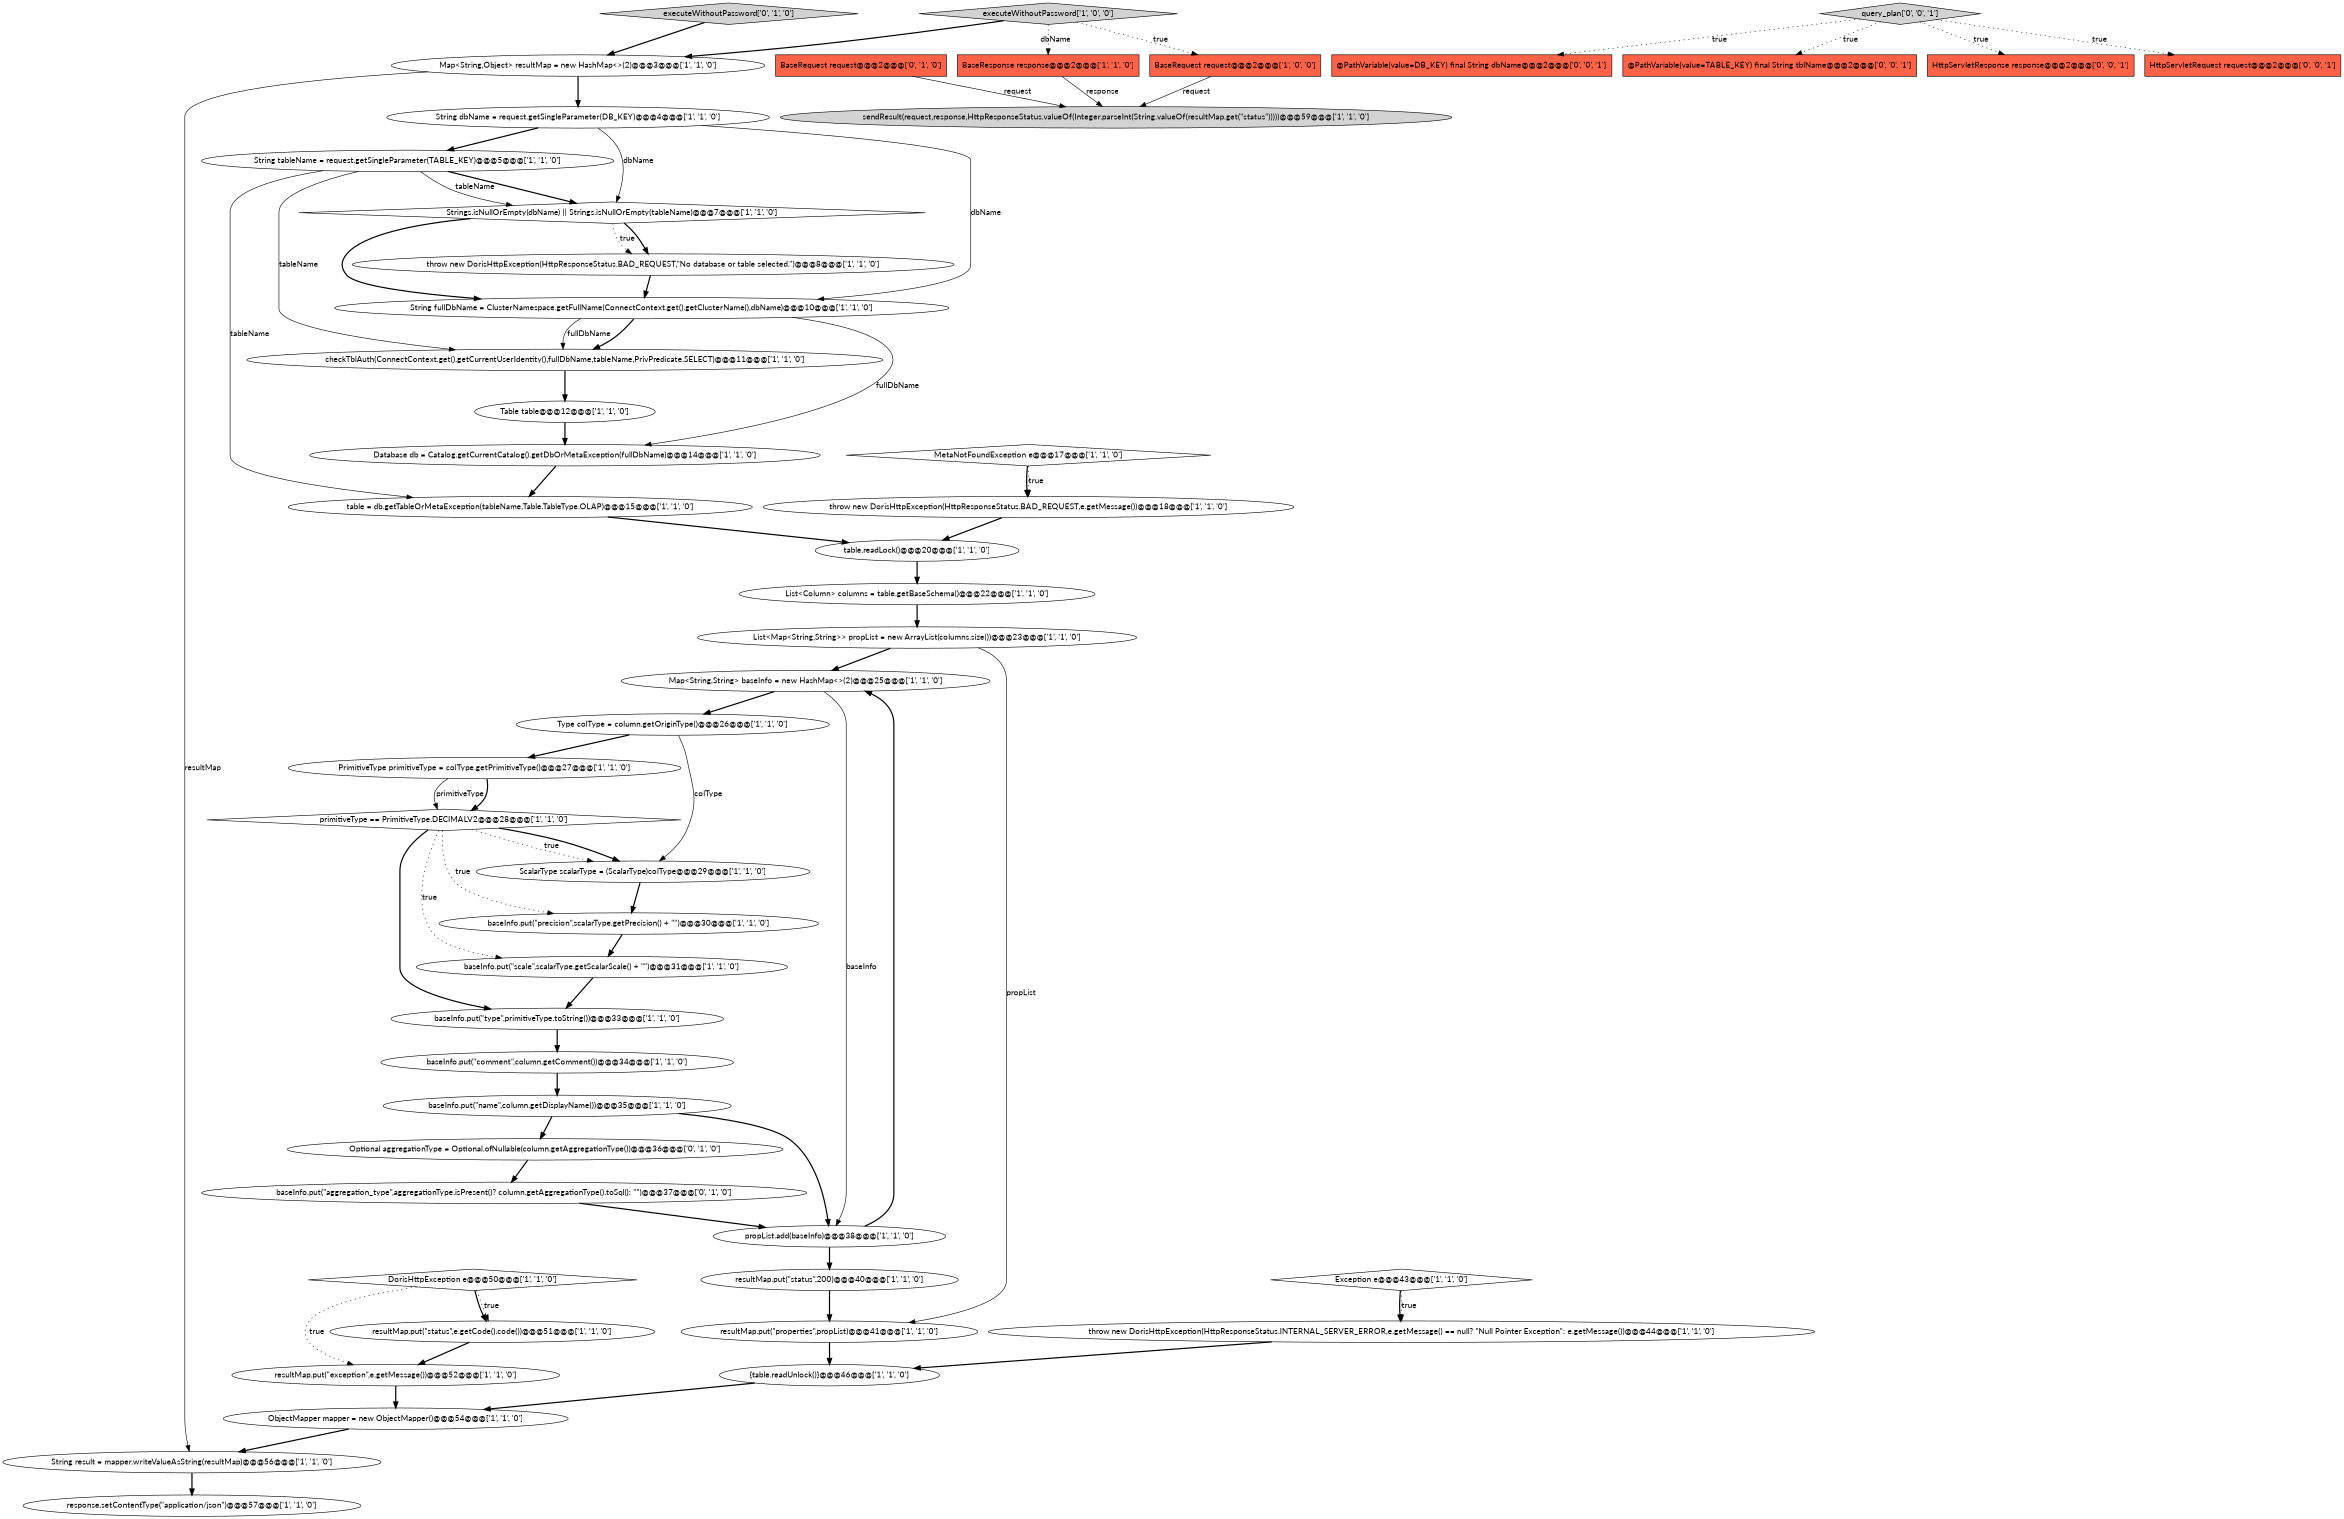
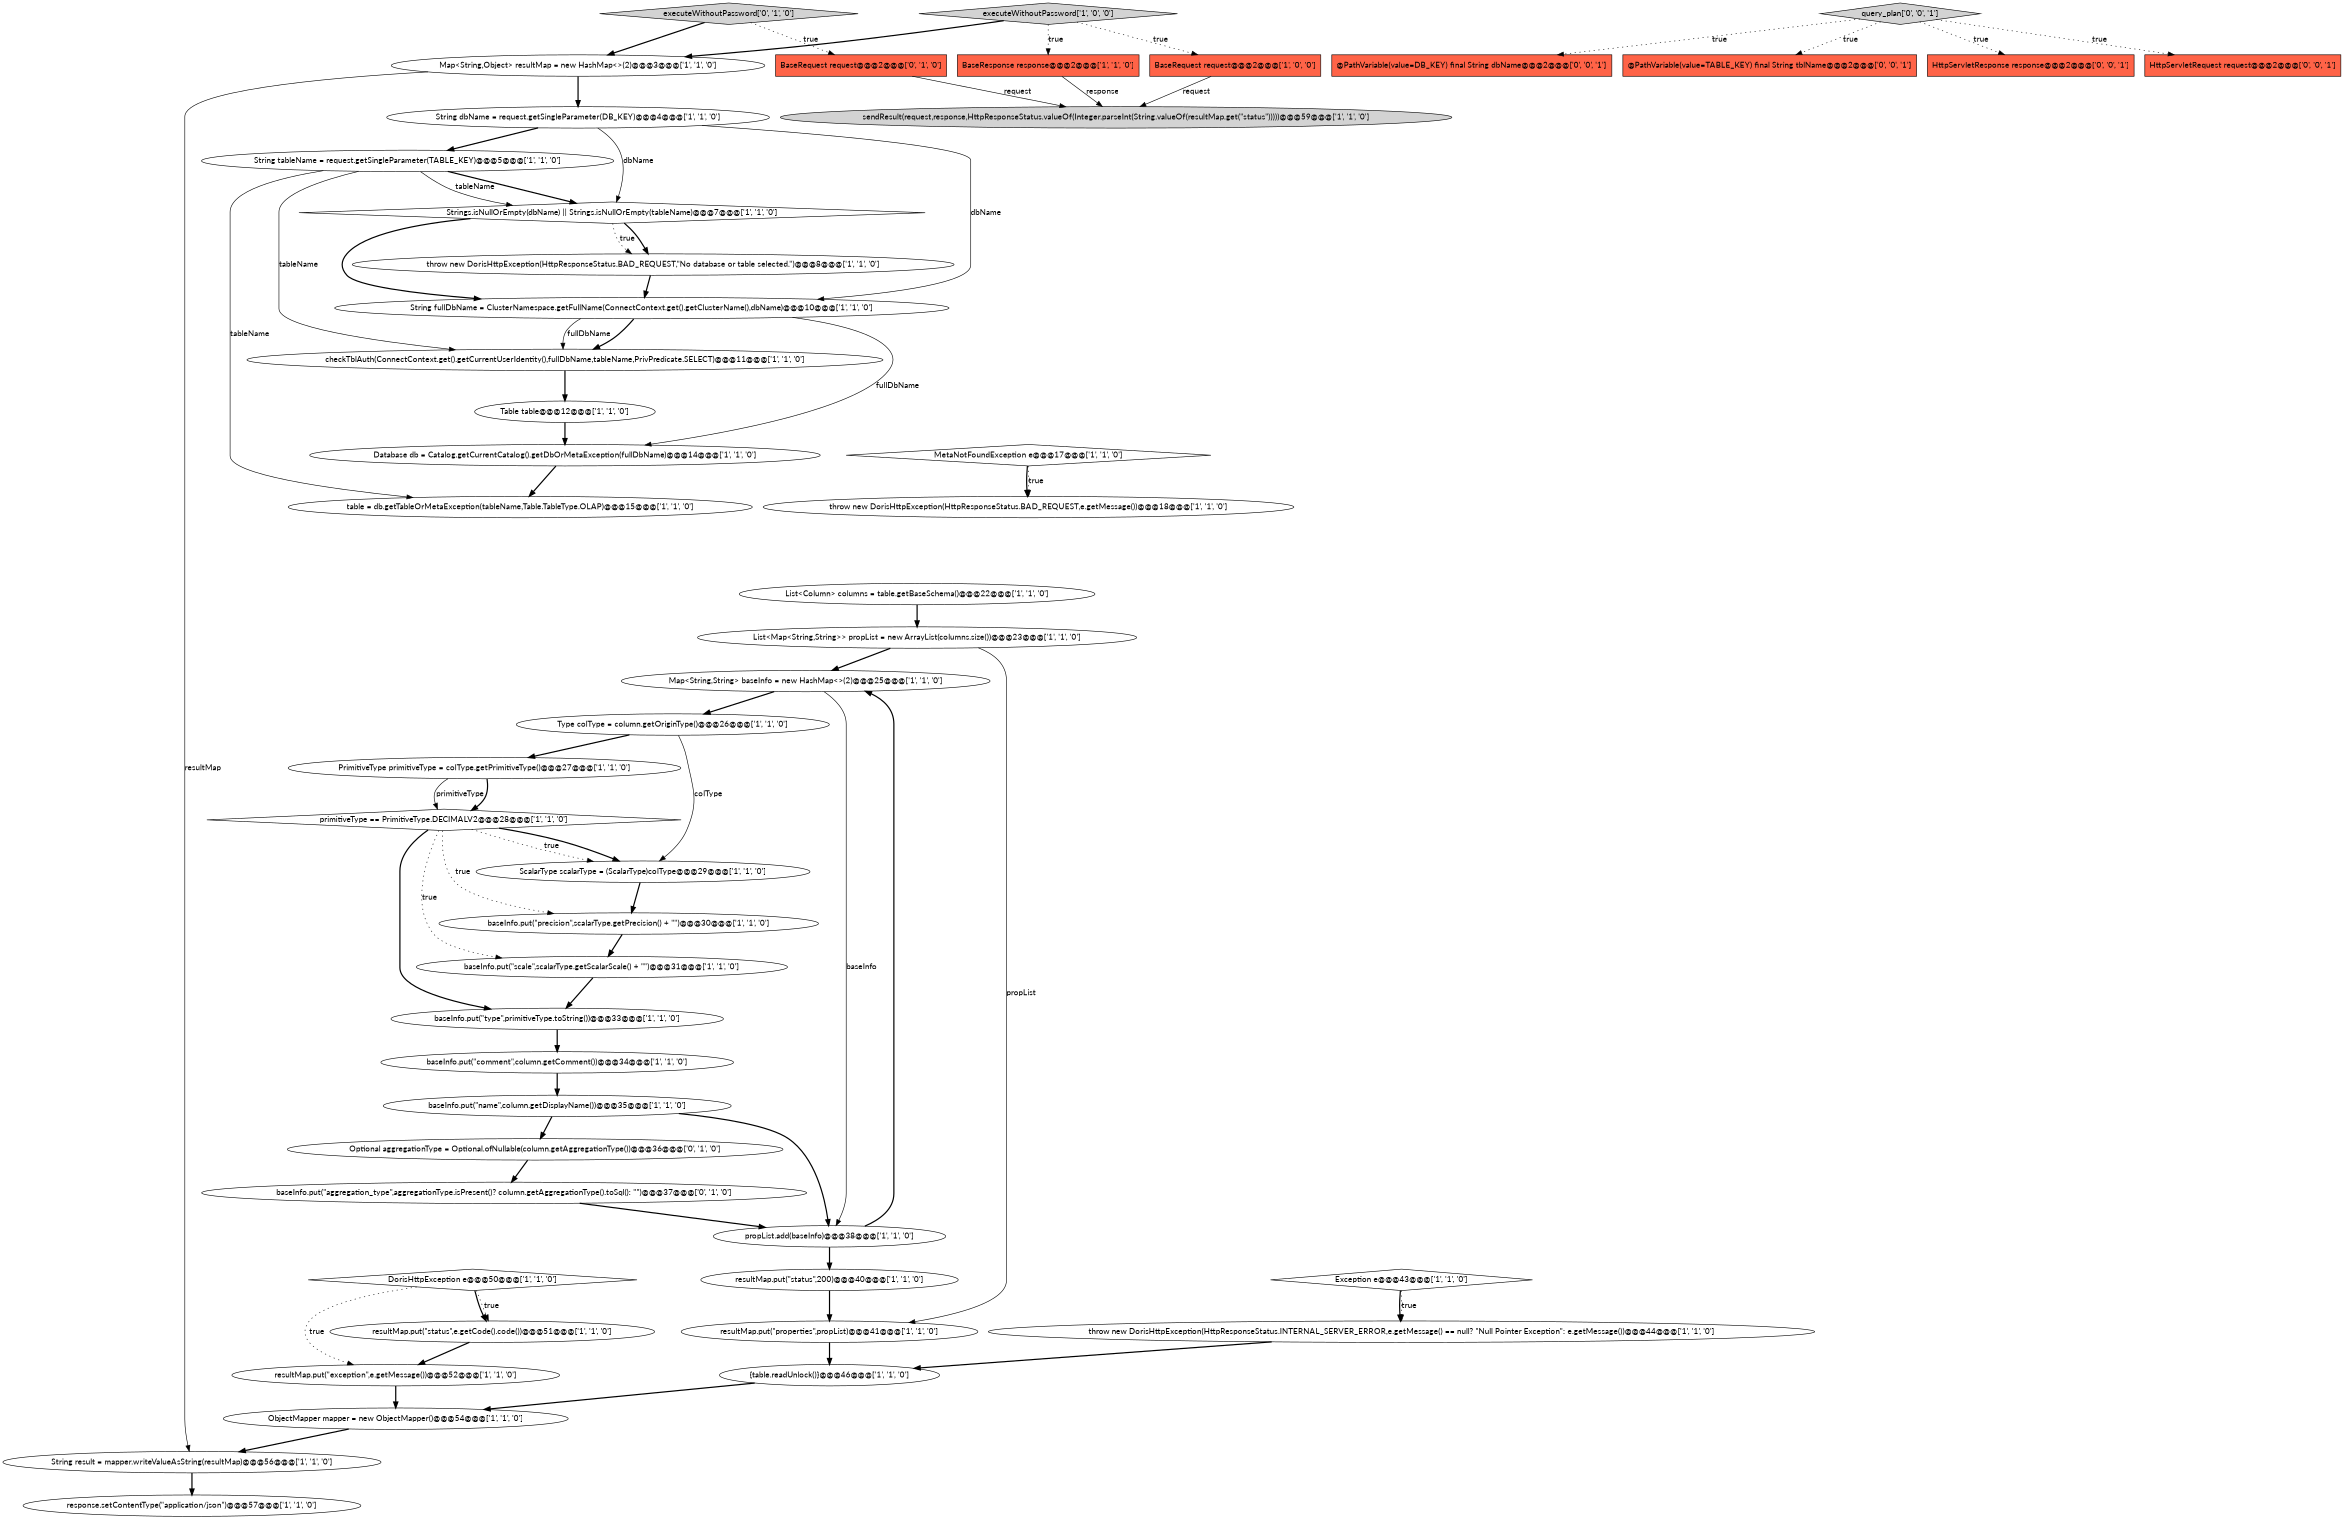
edge "executeWithoutPassword['0', '1', '0']" -> "BaseRequest request@@@2@@@['0', '1', '0']": added, label "true"
edge "executeWithoutPassword['1', '0', '0']" -> "BaseResponse response@@@2@@@['1', '1', '0']": label "dbName" -> "true"
node "table.readLock()@@@20@@@['1', '1', '0']": removed
